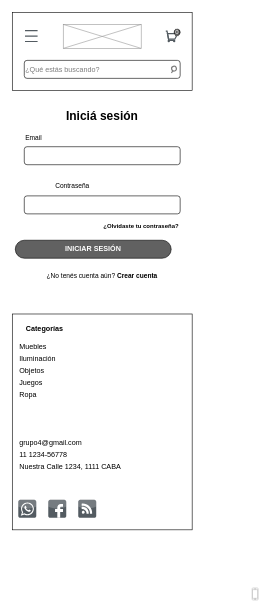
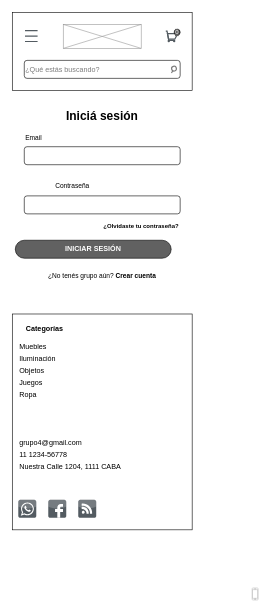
node "¿No tenés cuenta aún? Crear cuenta": label "¿No tenés cuenta aún? Crear cuenta" -> "¿No tenés grupo aún? Crear cuenta"
node "Nuestra Calle 1234, 1111 CABA": label "Nuestra Calle 1234, 1111 CABA" -> "Nuestra Calle 1204, 1111 CABA"
